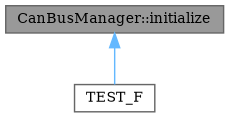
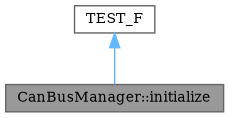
edge "TEST_F" -> "CanBusManager::initialize": reversed
